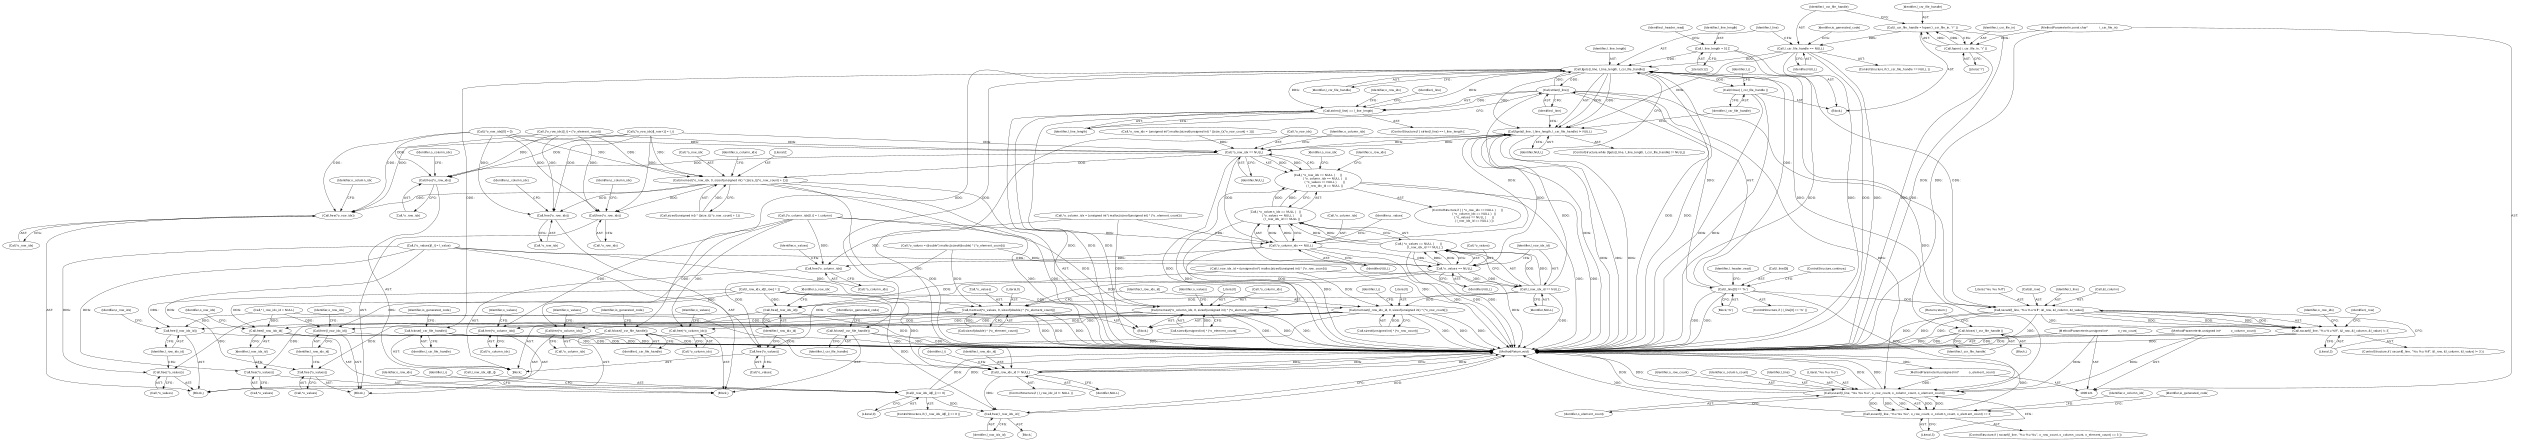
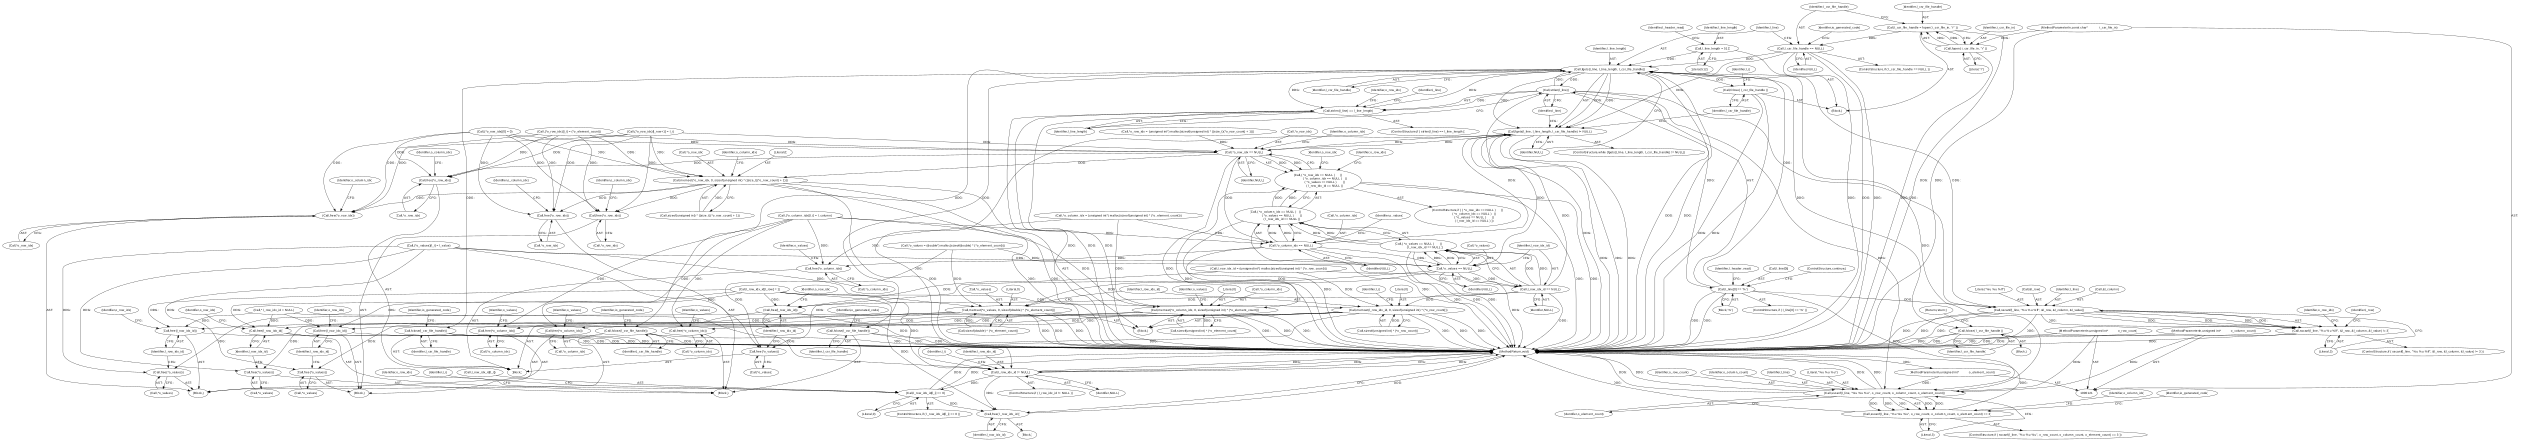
edge "(Call,l_line_length = 512)" -> "(MethodReturn,void)": removed, label "DDG:"
edge "(MethodParameterIn,unsigned int*           o_row_count)" -> "(MethodReturn,void)": label "AST: " -> "DDG: "
edge "(Call,l_row_idx_id != NULL)" -> "(Call,l_row_idx_id[l_i] == 0)": added, label "DDG:"
